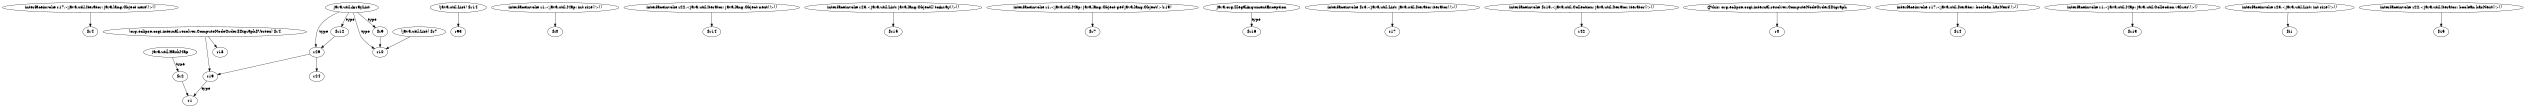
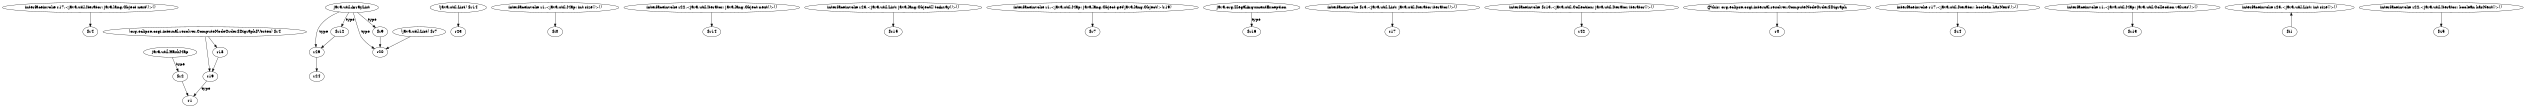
edge "interfaceinvoke r23.<java.util.List: int size()>()" -> "$i1": reversed
node "r93": label "r93" -> "r23"
node "r10": label "r10" -> "r20"
edge "r29" -> "r19": now "r18" -> "r19"
